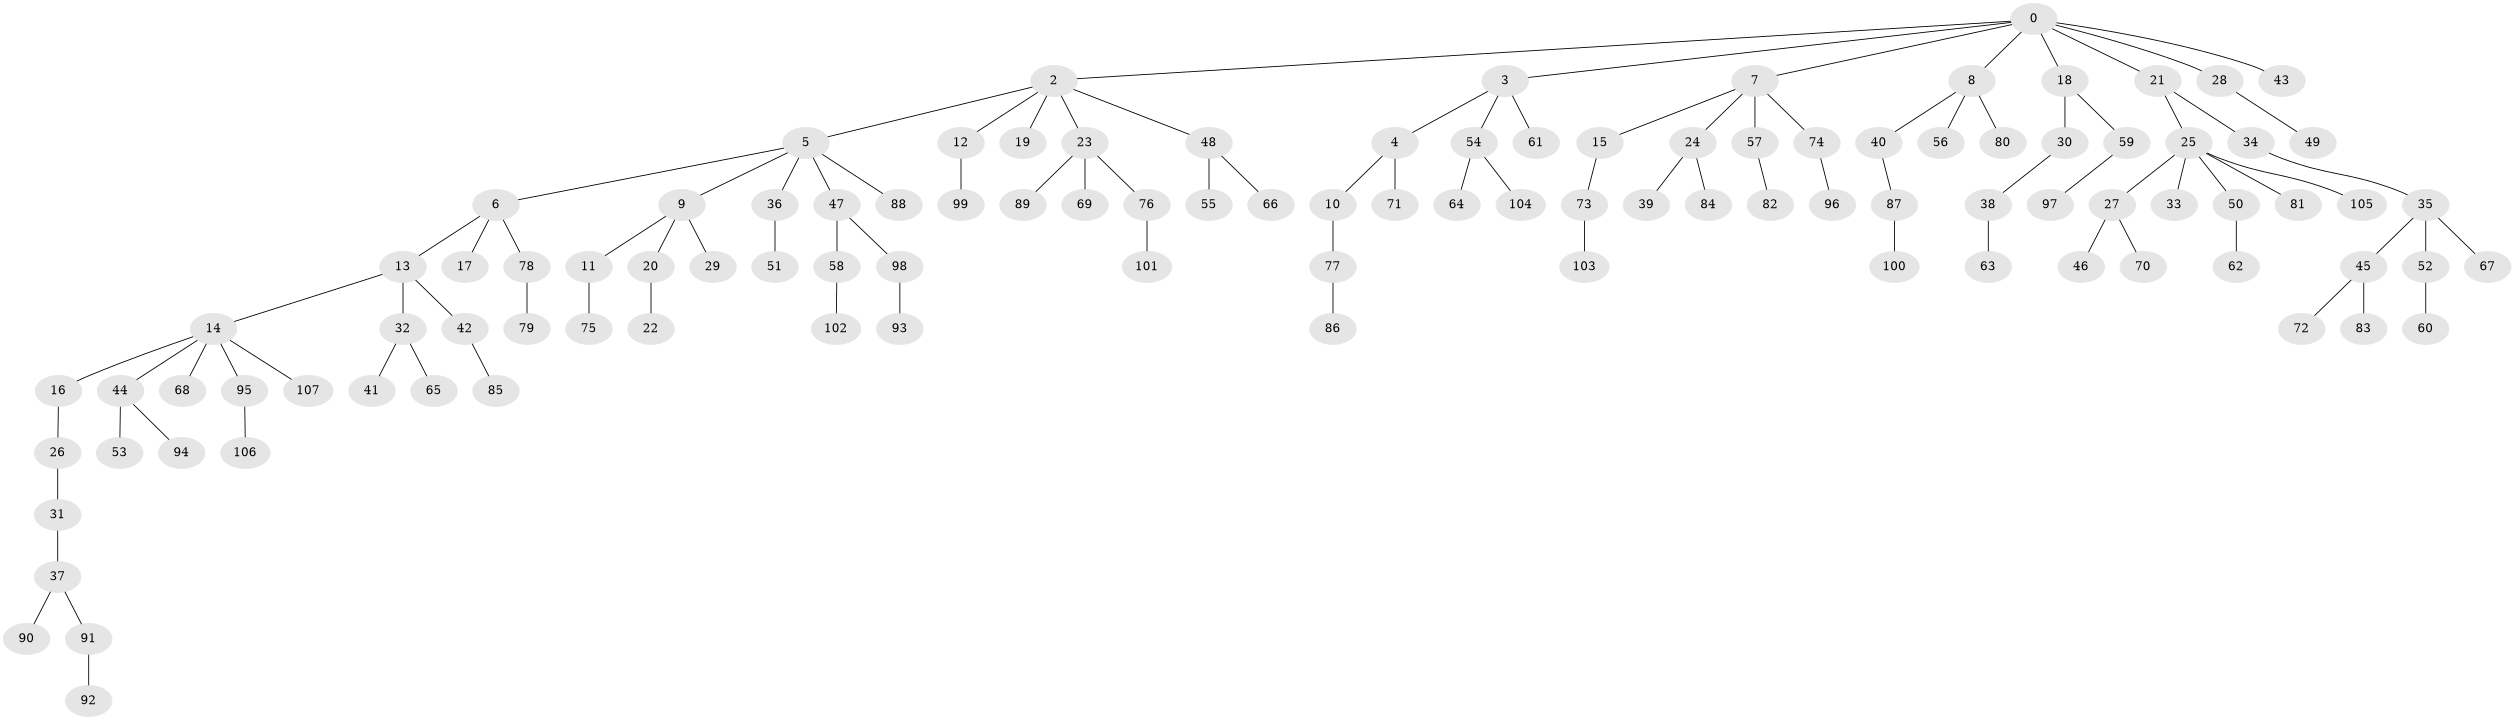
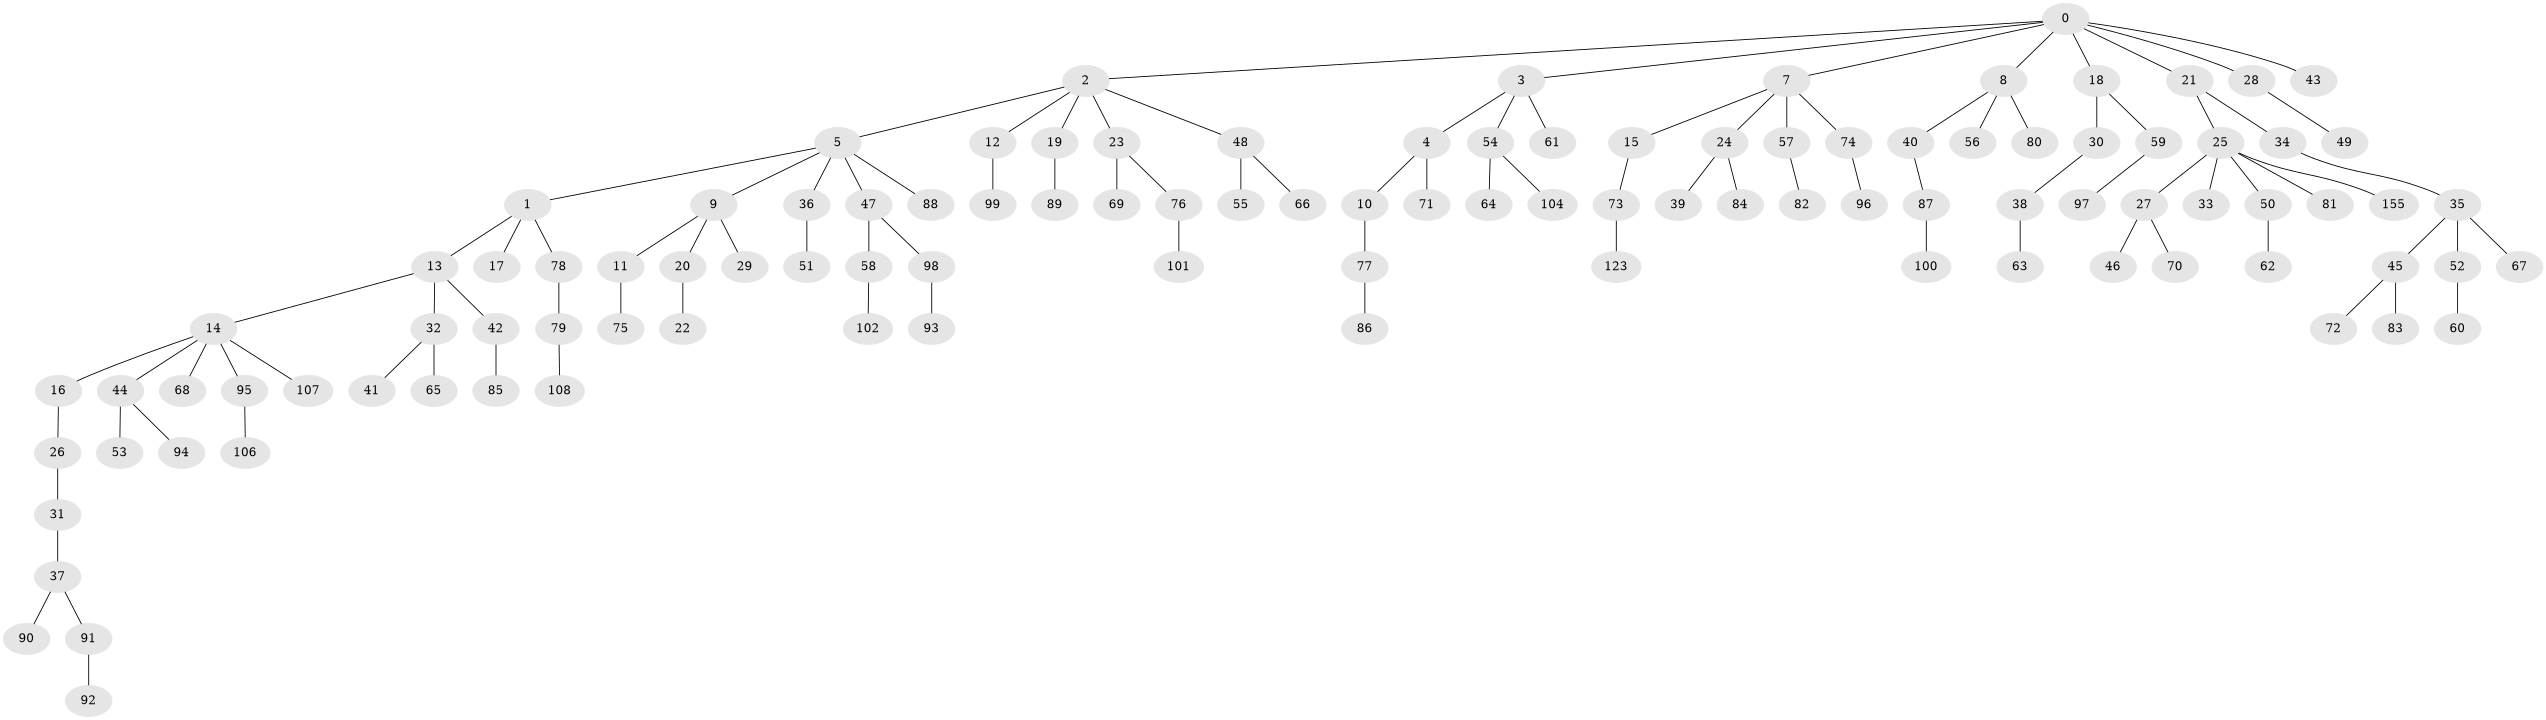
edge "23" -- "89": now "19" -- "89"
node "6": label "6" -> "1"
node "105": label "105" -> "155"
node "103": label "103" -> "123"
node "108": added
